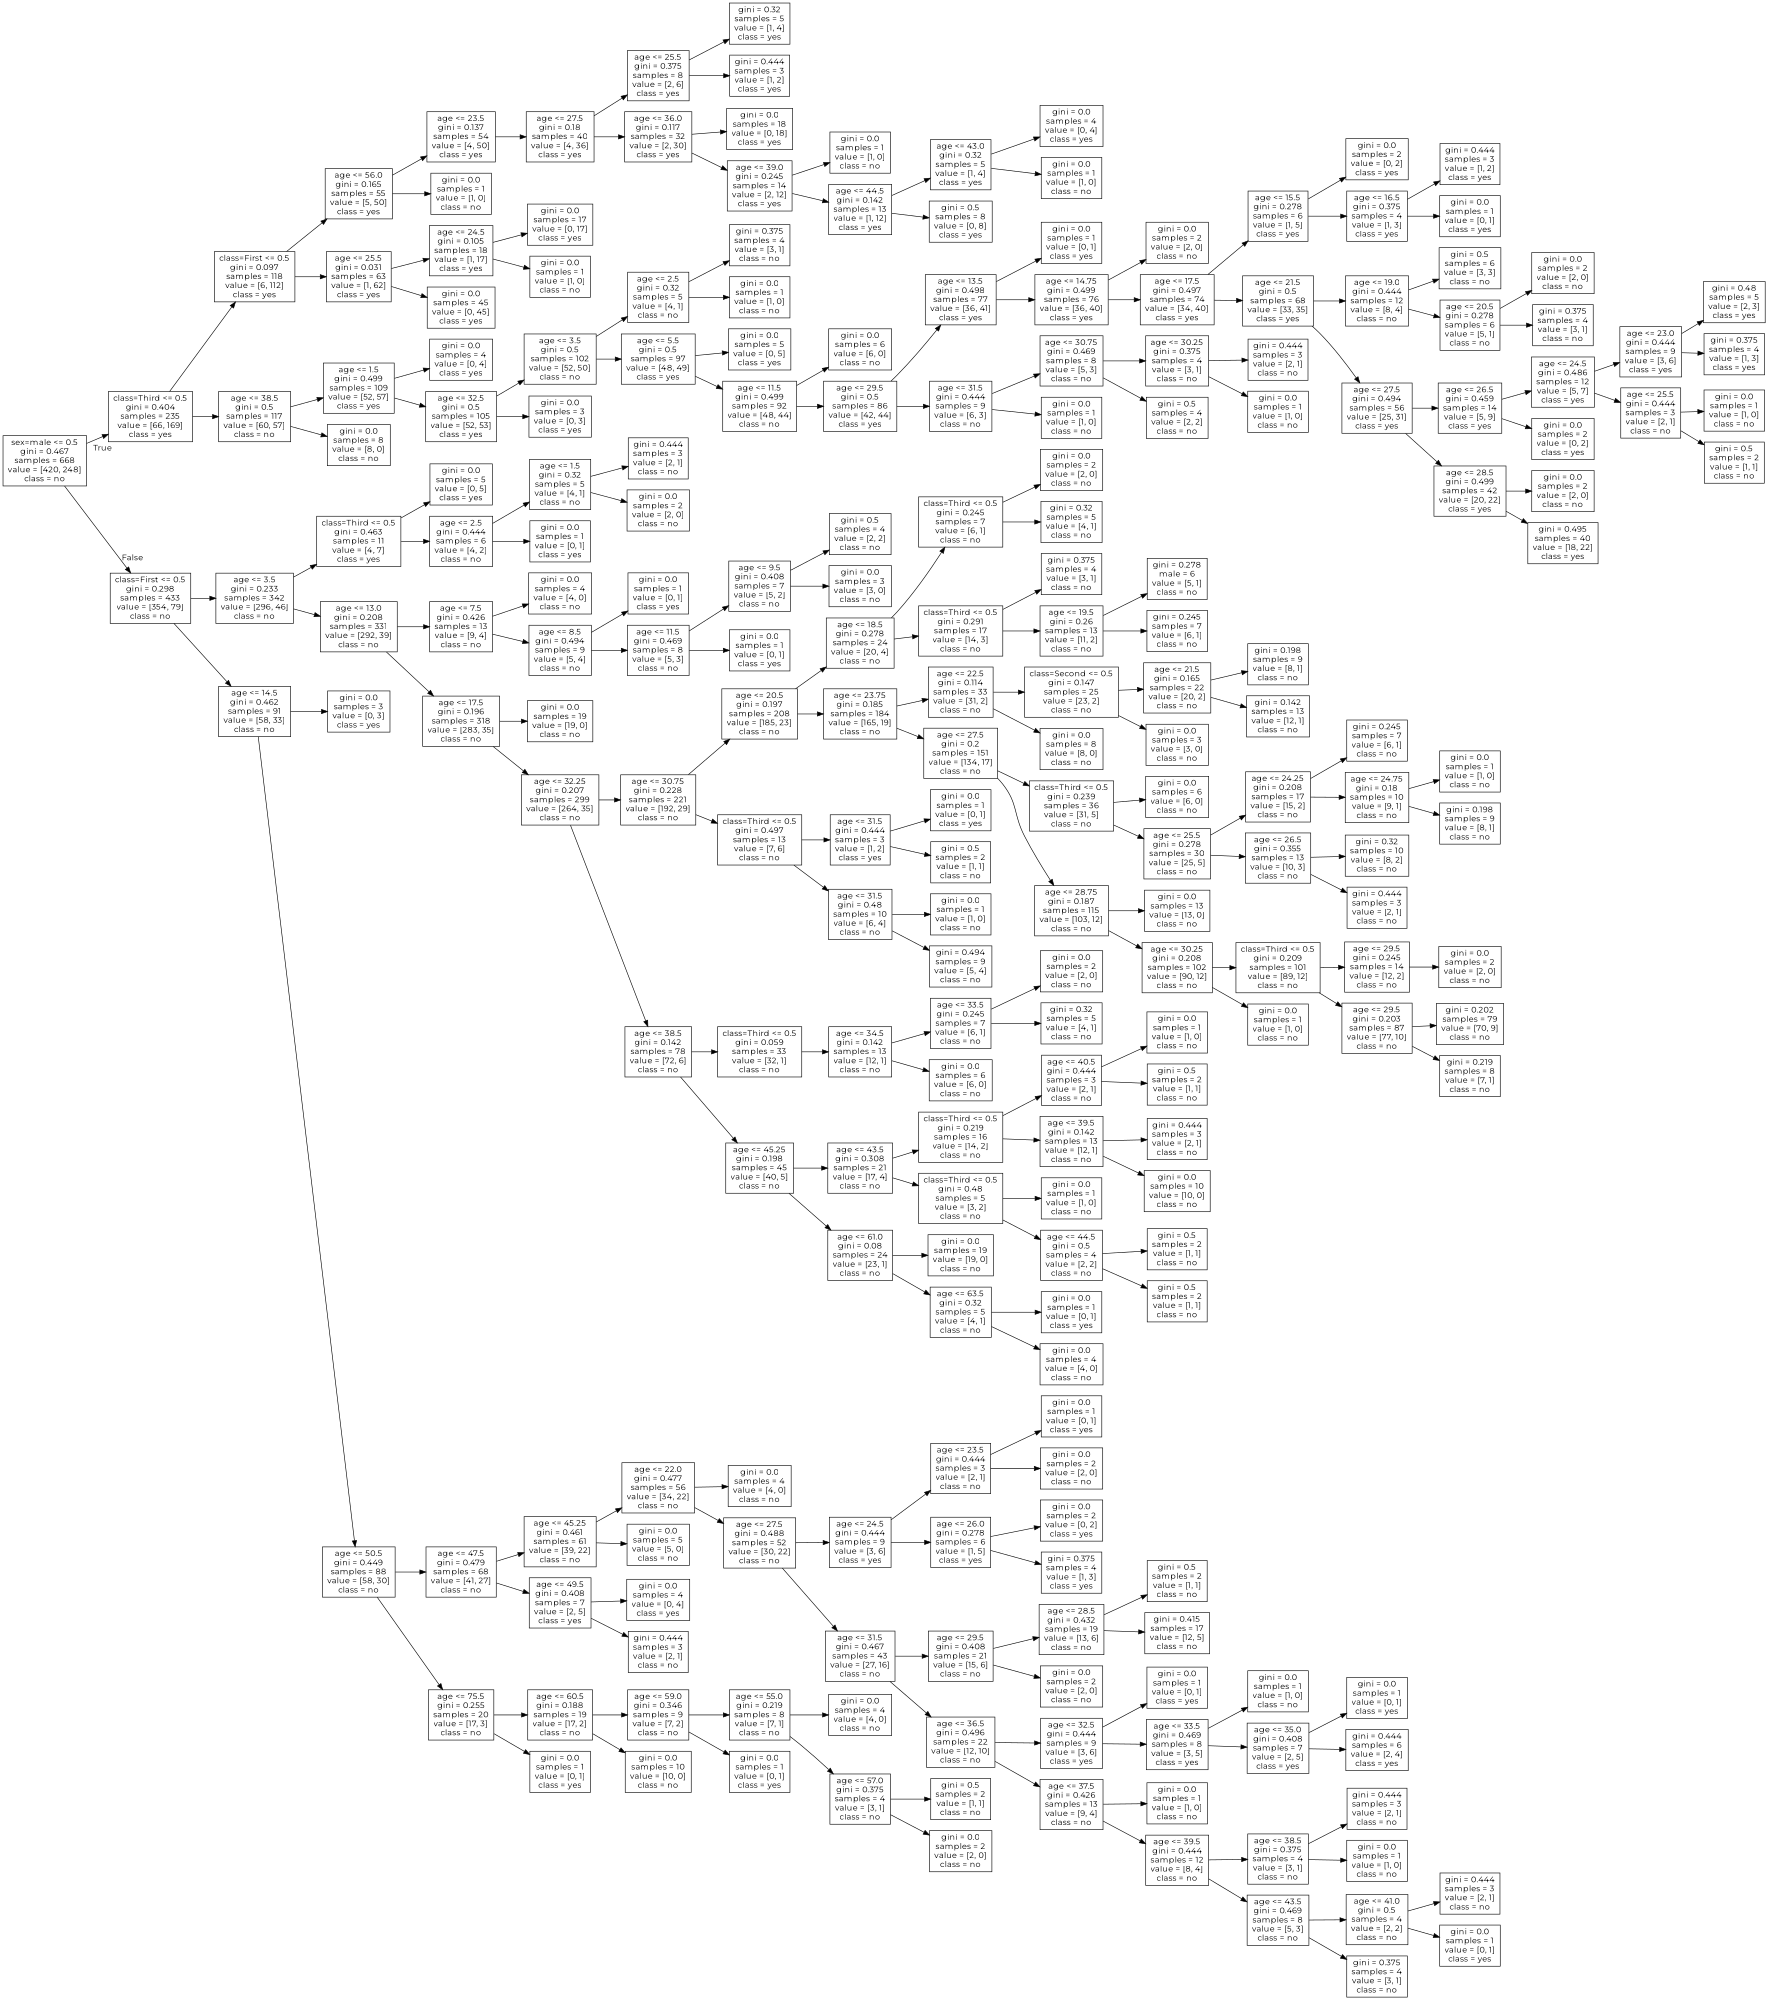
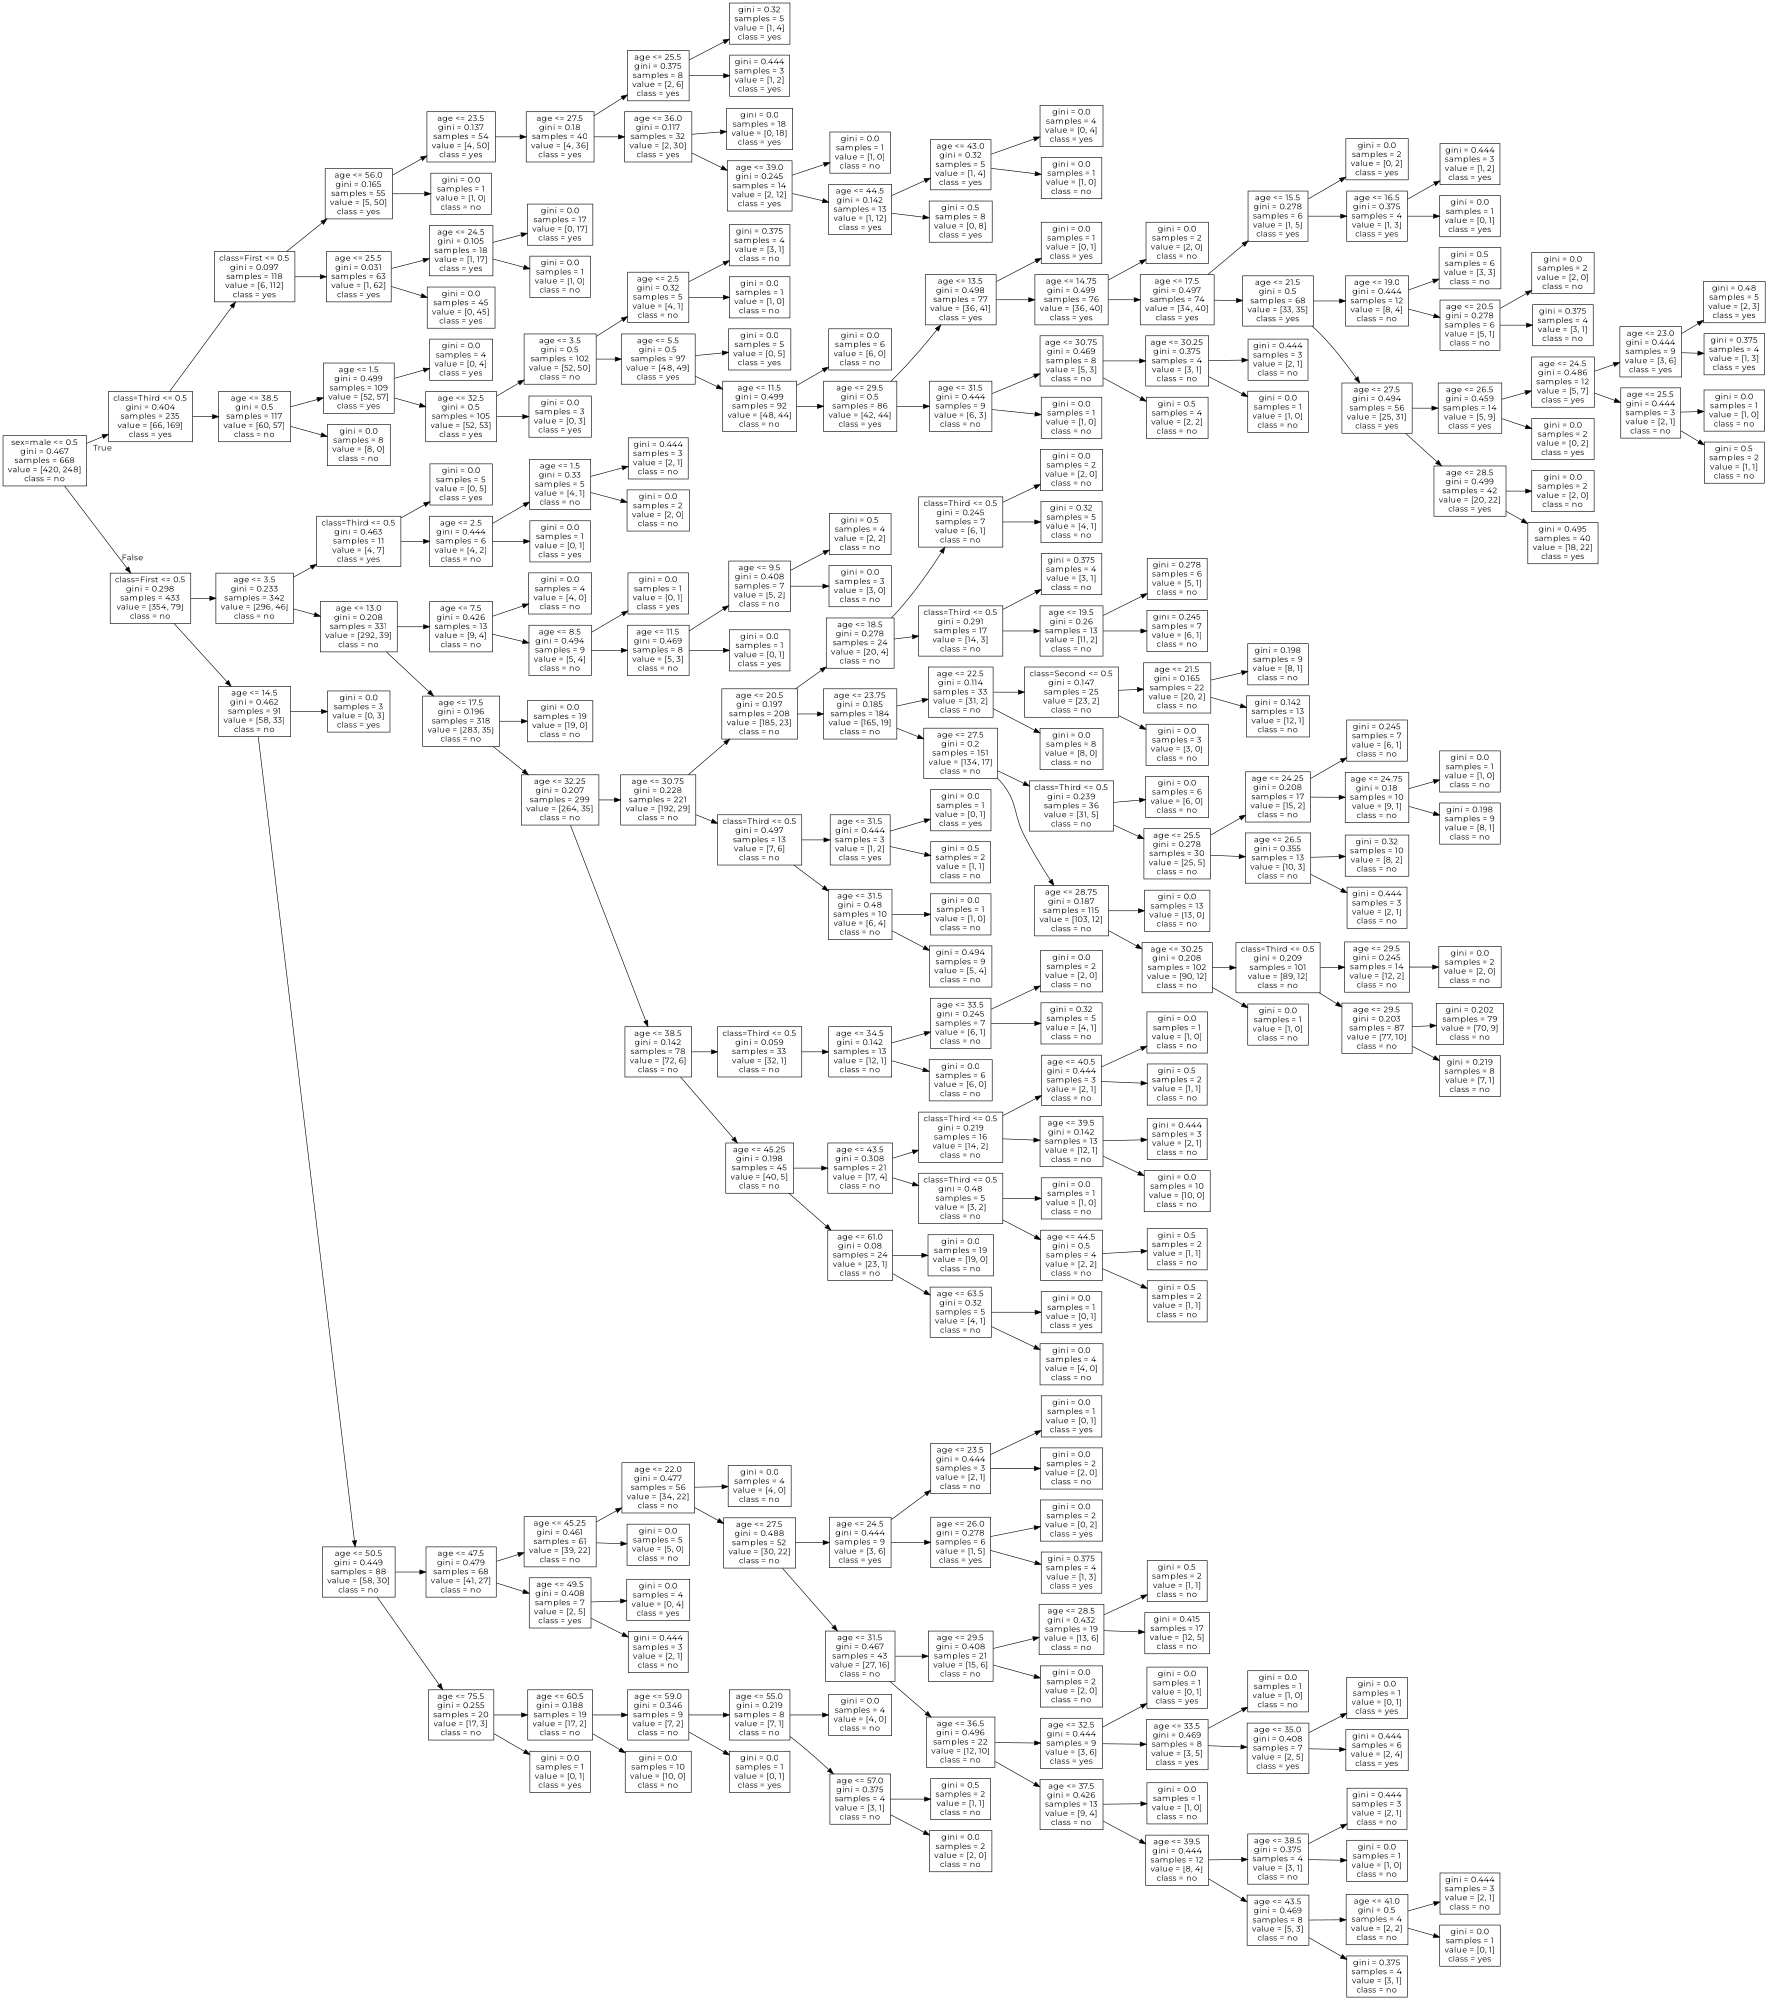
node "age <= 1.5 gini = 0.32 samples = 5 value = [4, 1] class = no": label "age <= 1.5 gini = 0.32 samples = 5 value = [4, 1] class = no" -> "age <= 1.5 gini = 0.33 samples = 5 value = [4, 1] class = no"
node "gini = 0.278 male = 6 value = [5, 1] class = no": label "gini = 0.278 male = 6 value = [5, 1] class = no" -> "gini = 0.278 samples = 6 value = [5, 1] class = no"
